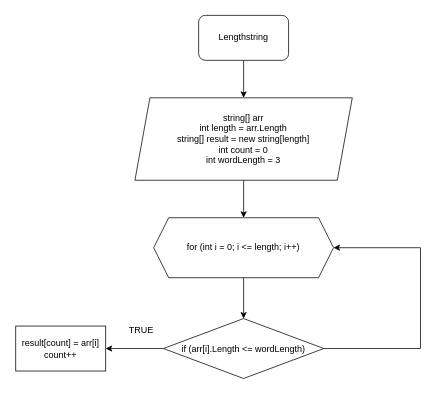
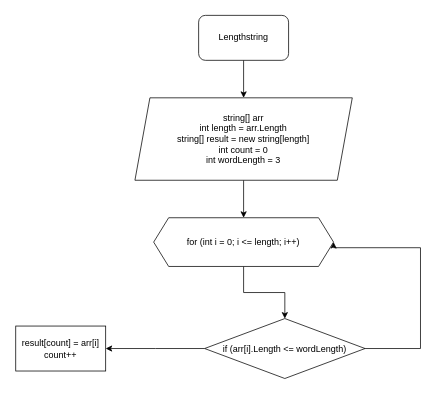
node "for (int i = 0; i <= length; i++)": size 180x60 -> 180x49
node "TRUE": removed
node "if (arr[i].Length <= wordLength)": moved (243, 349) -> (285, 349)
